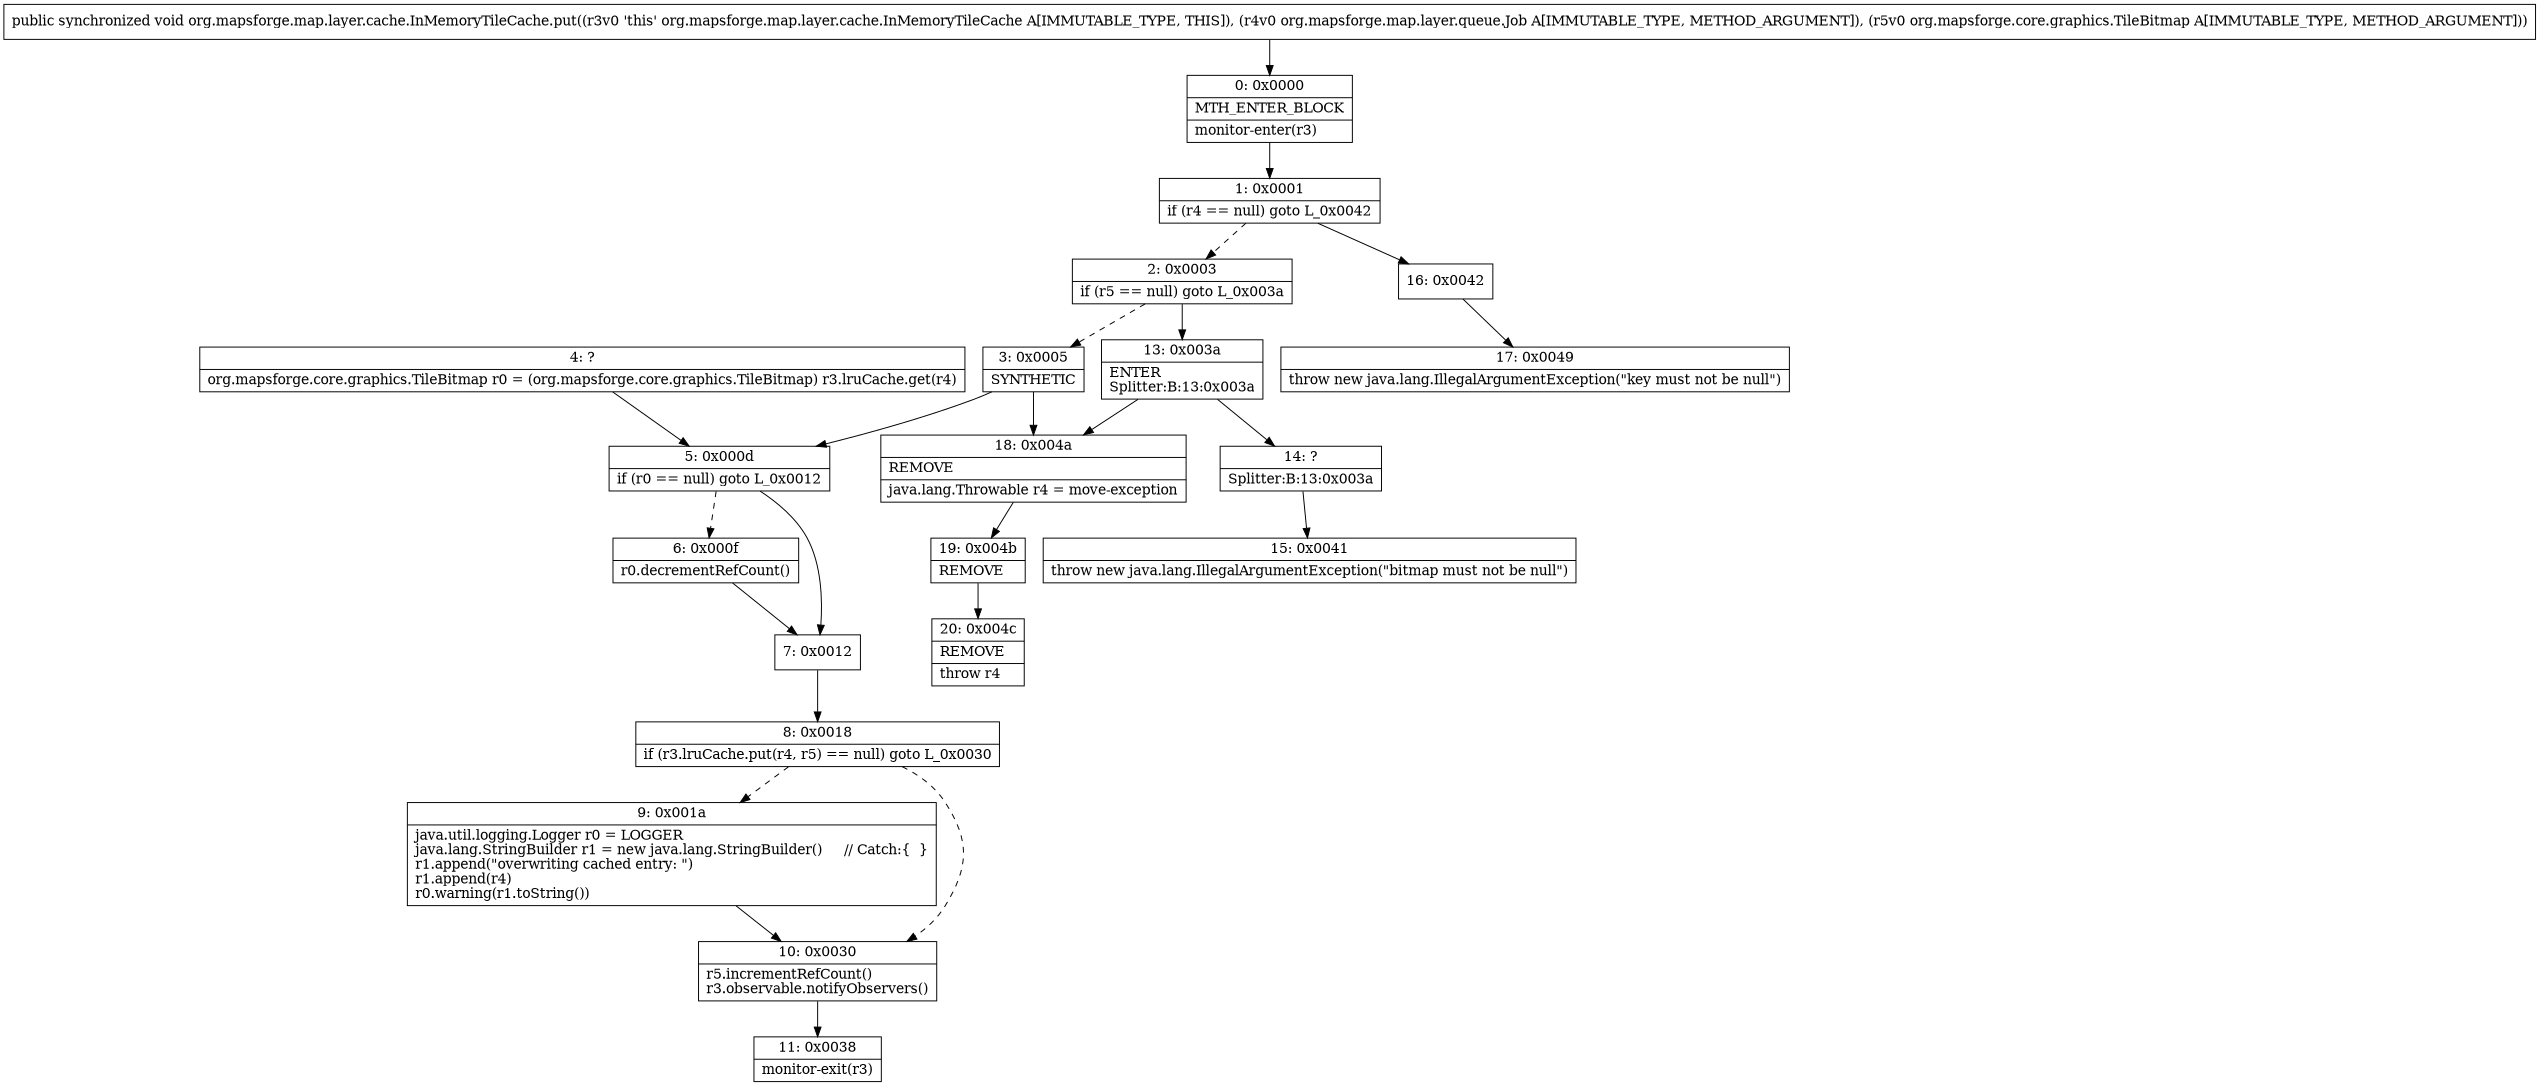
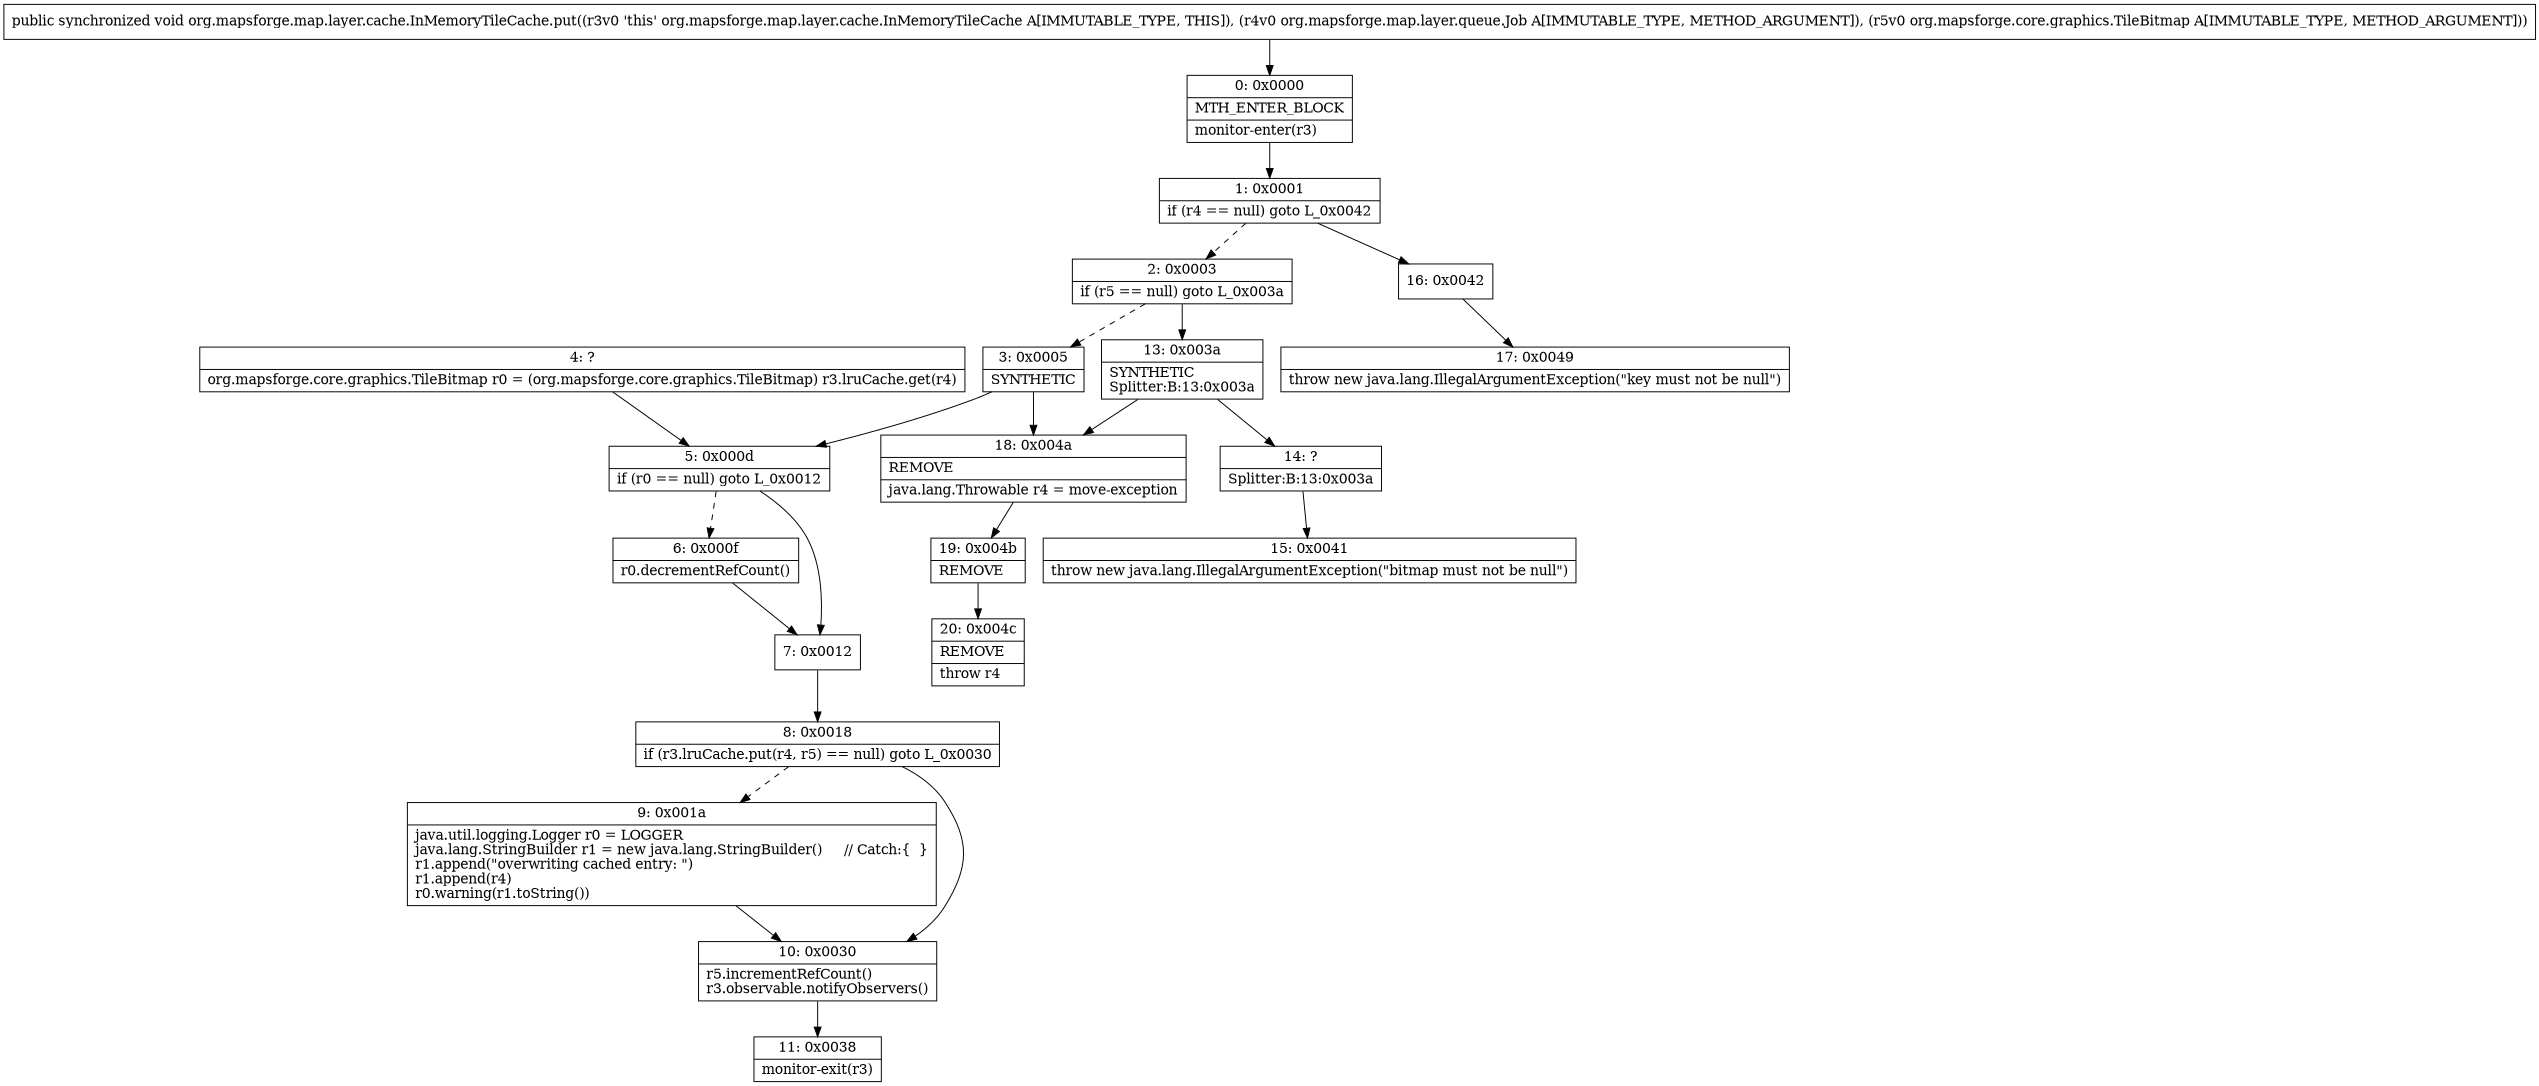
node "13: 0x003a": text "ENTER" -> "SYNTHETIC"
edge "8: 0x0018" -> "10: 0x0030": style dashed -> solid
